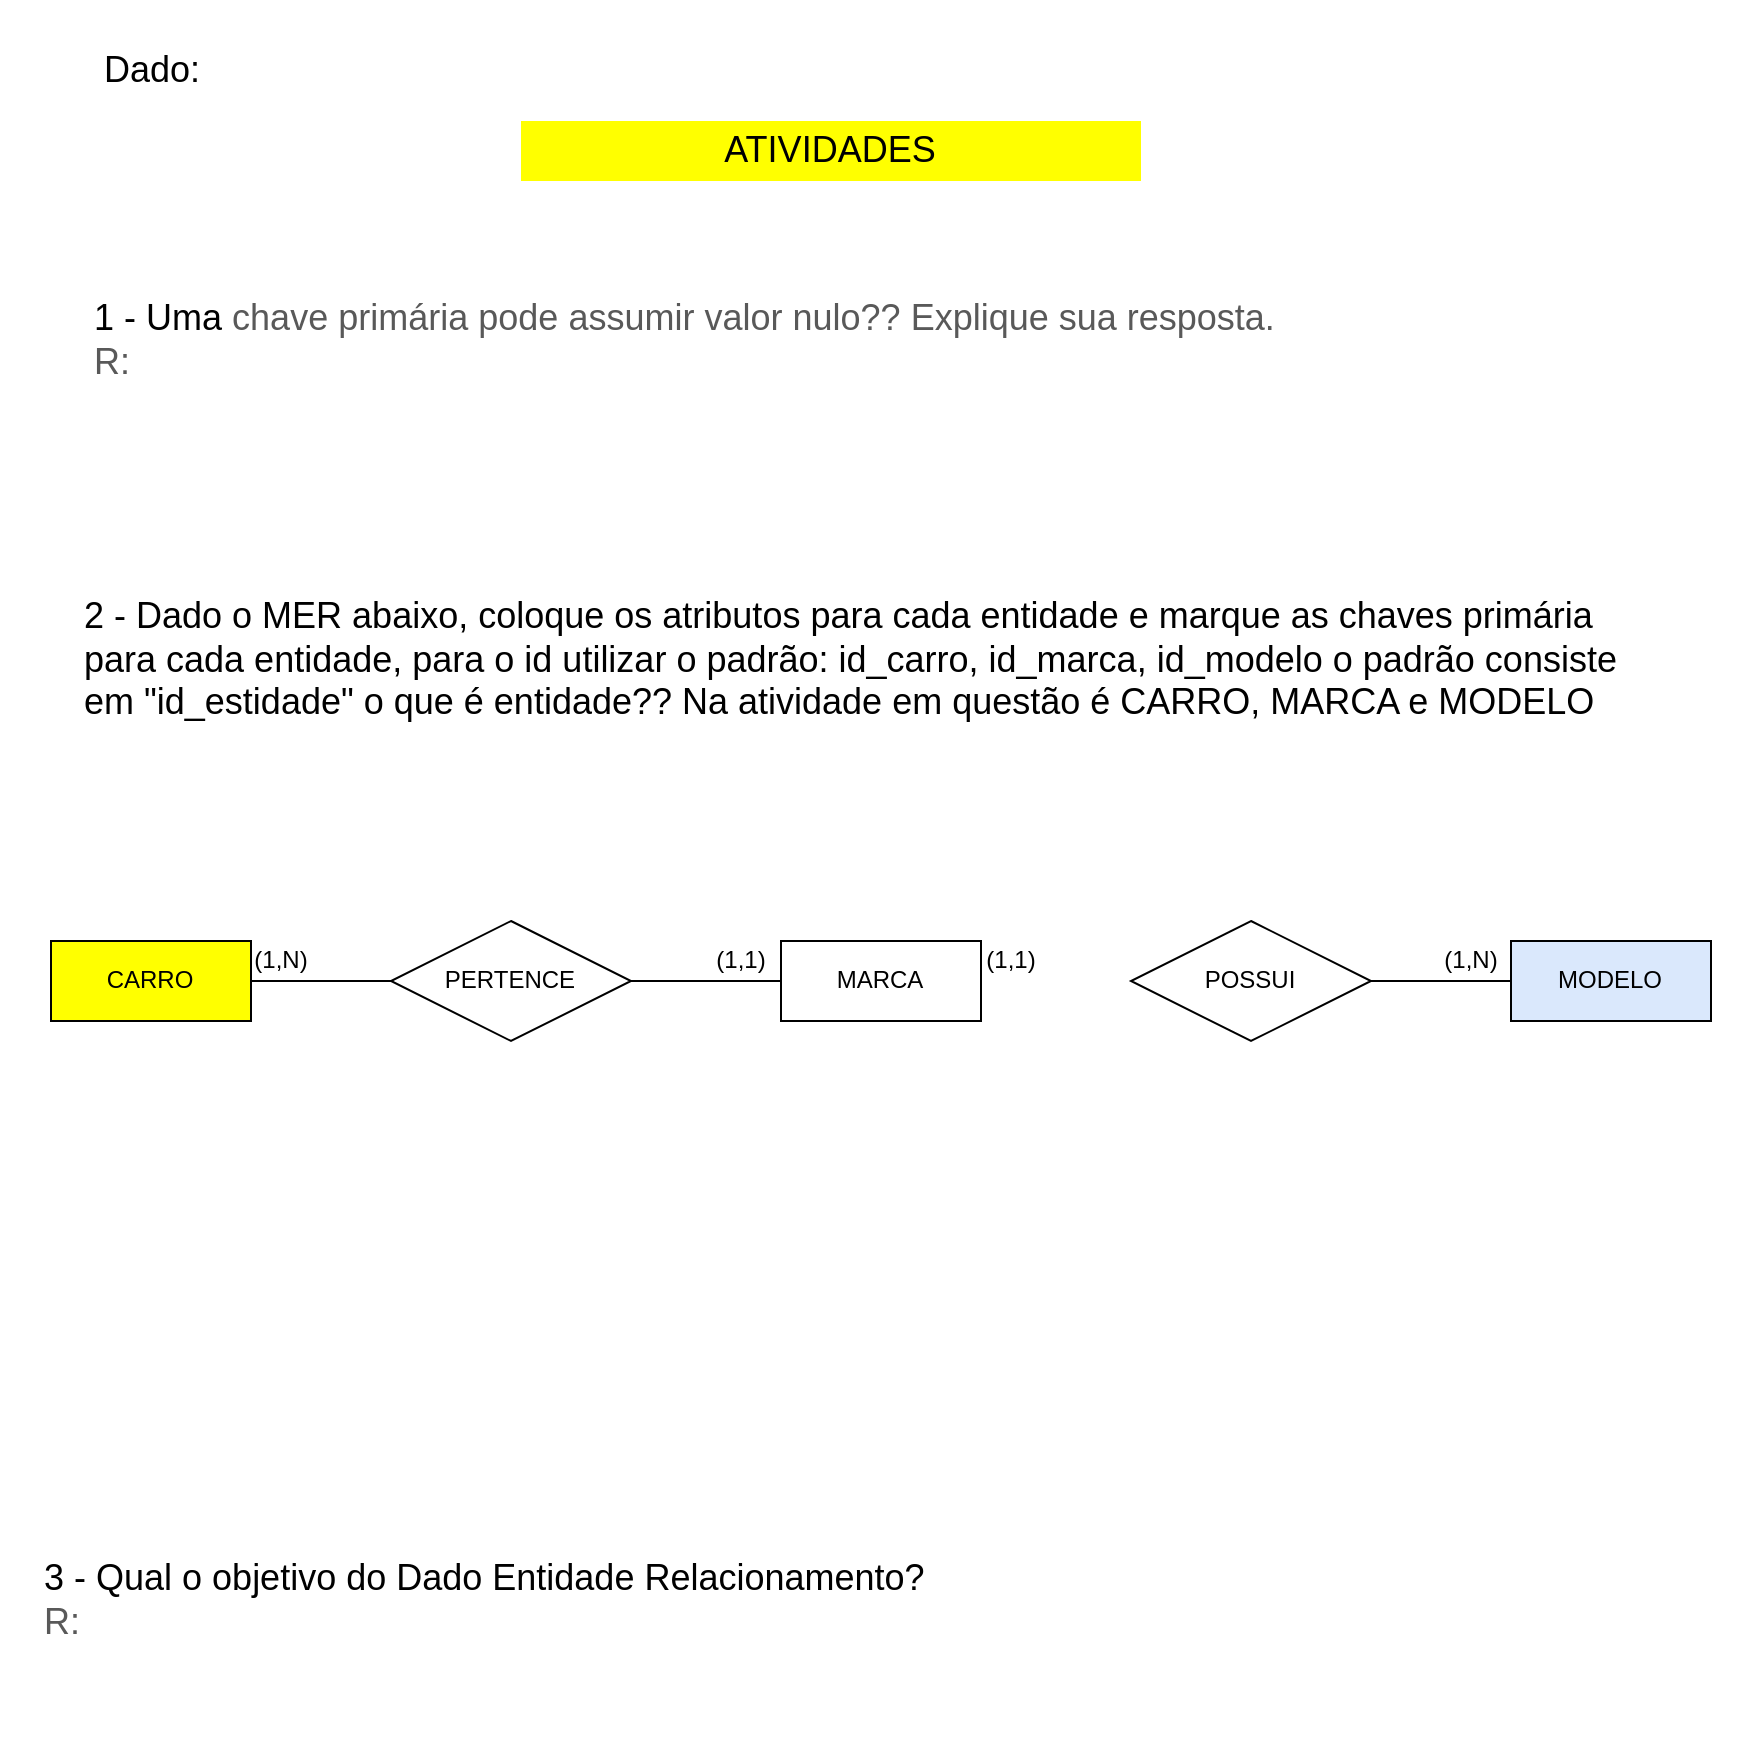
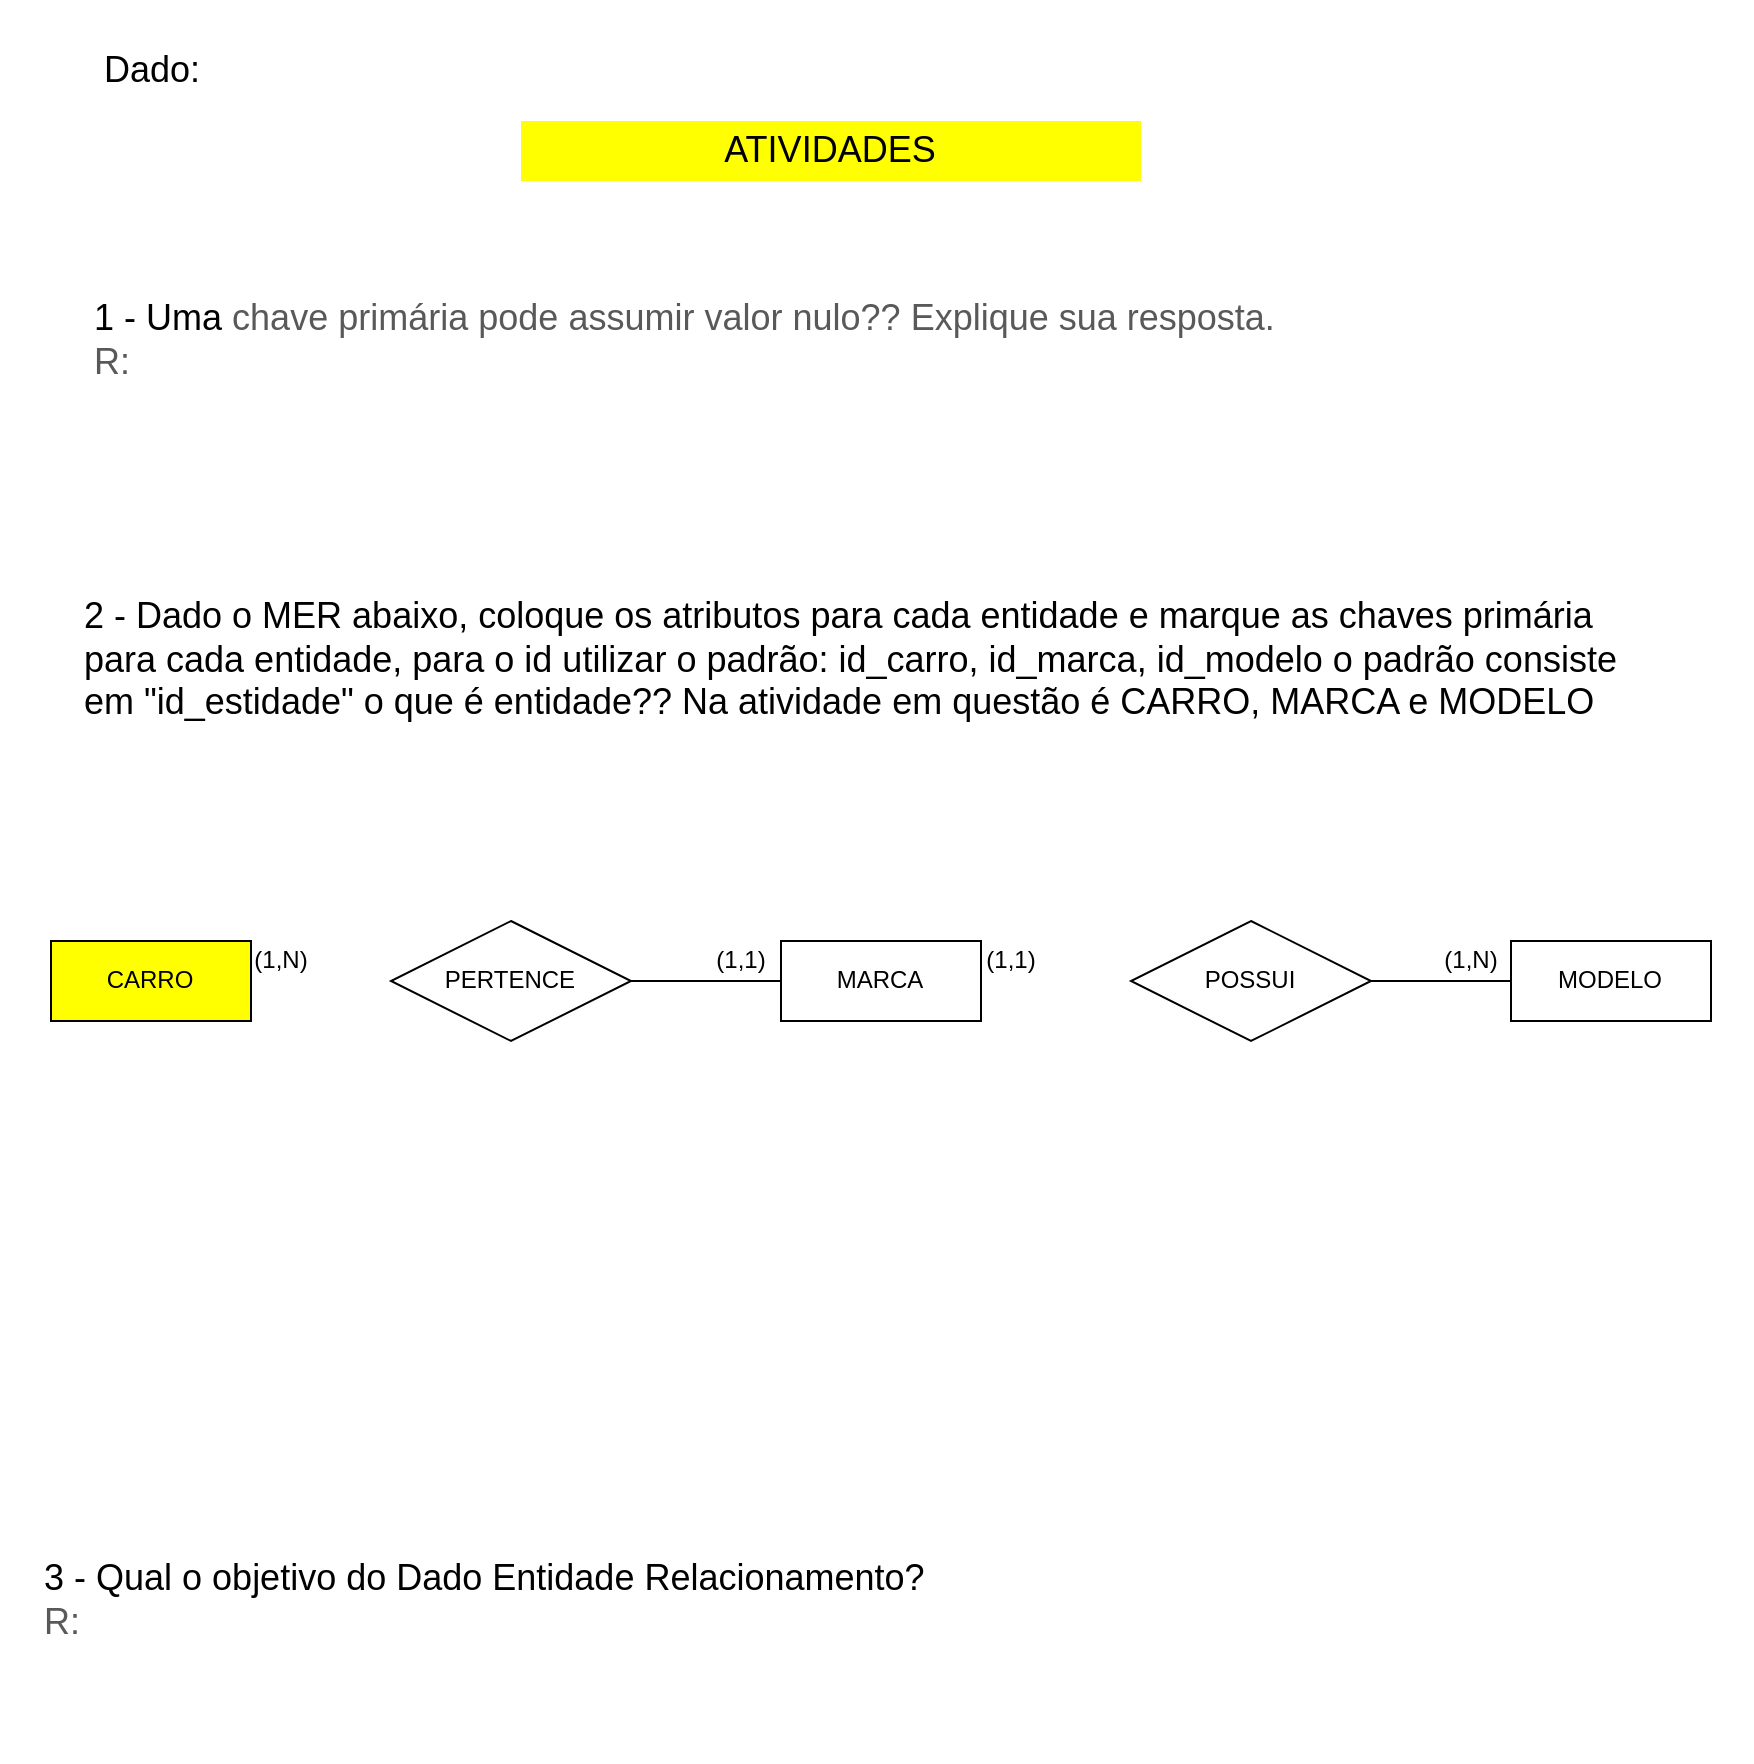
edge "CARRO" -- "PERTENCE": removed
node "MODELO": fillcolor #dae8fc -> #ffffff
